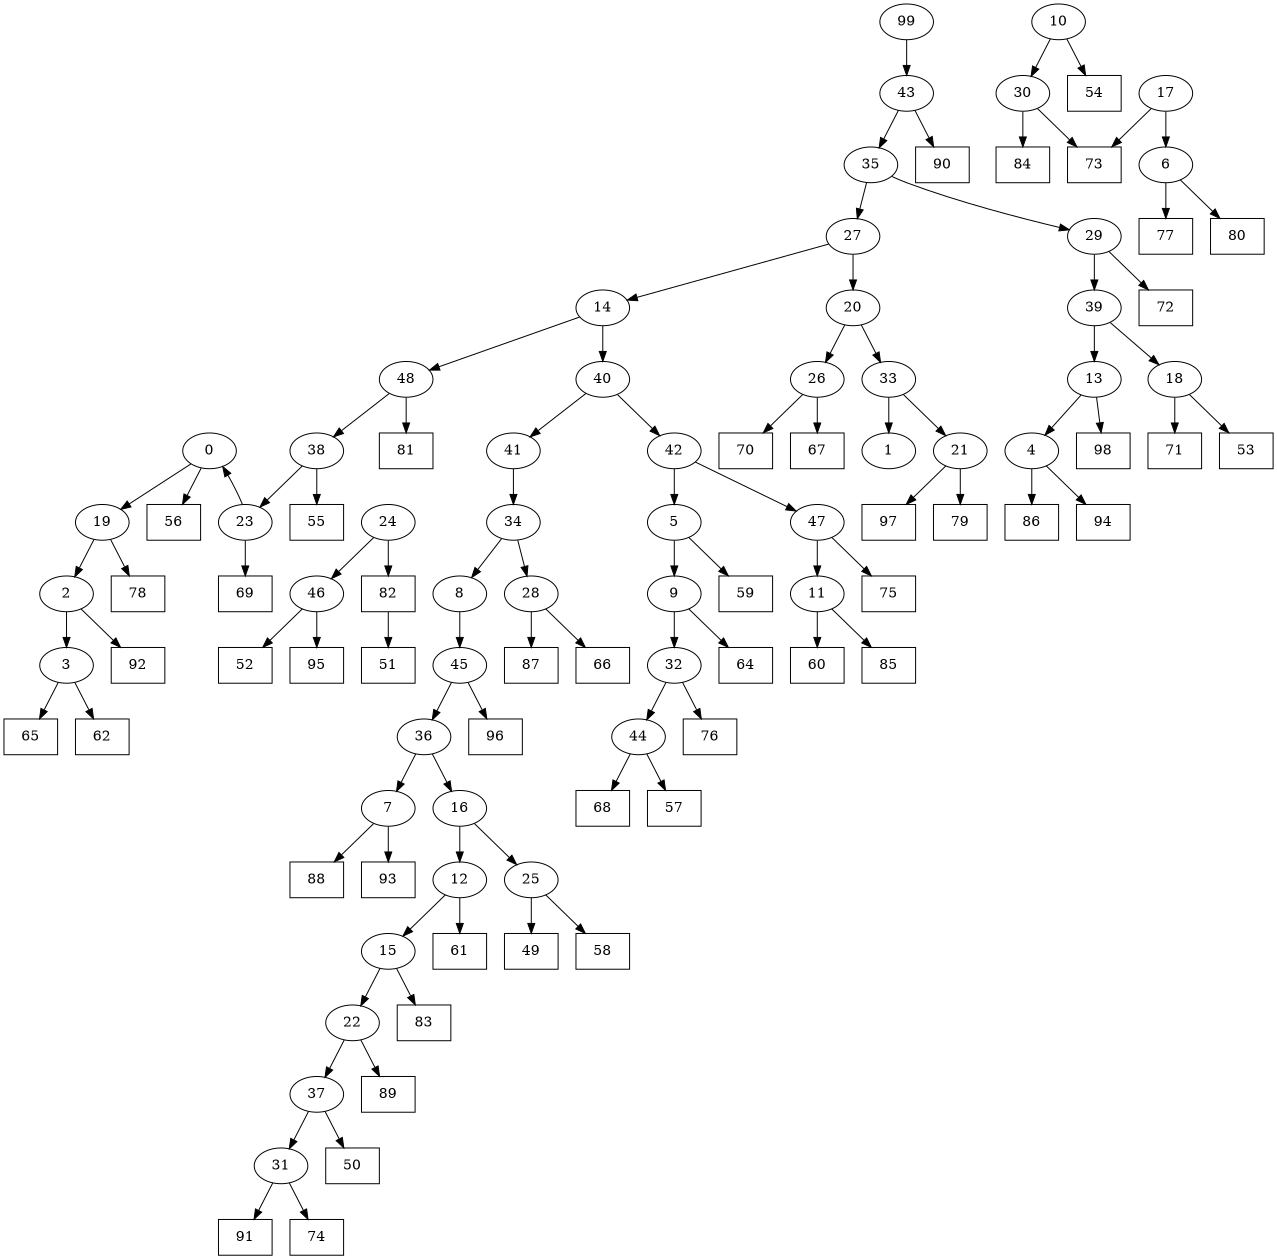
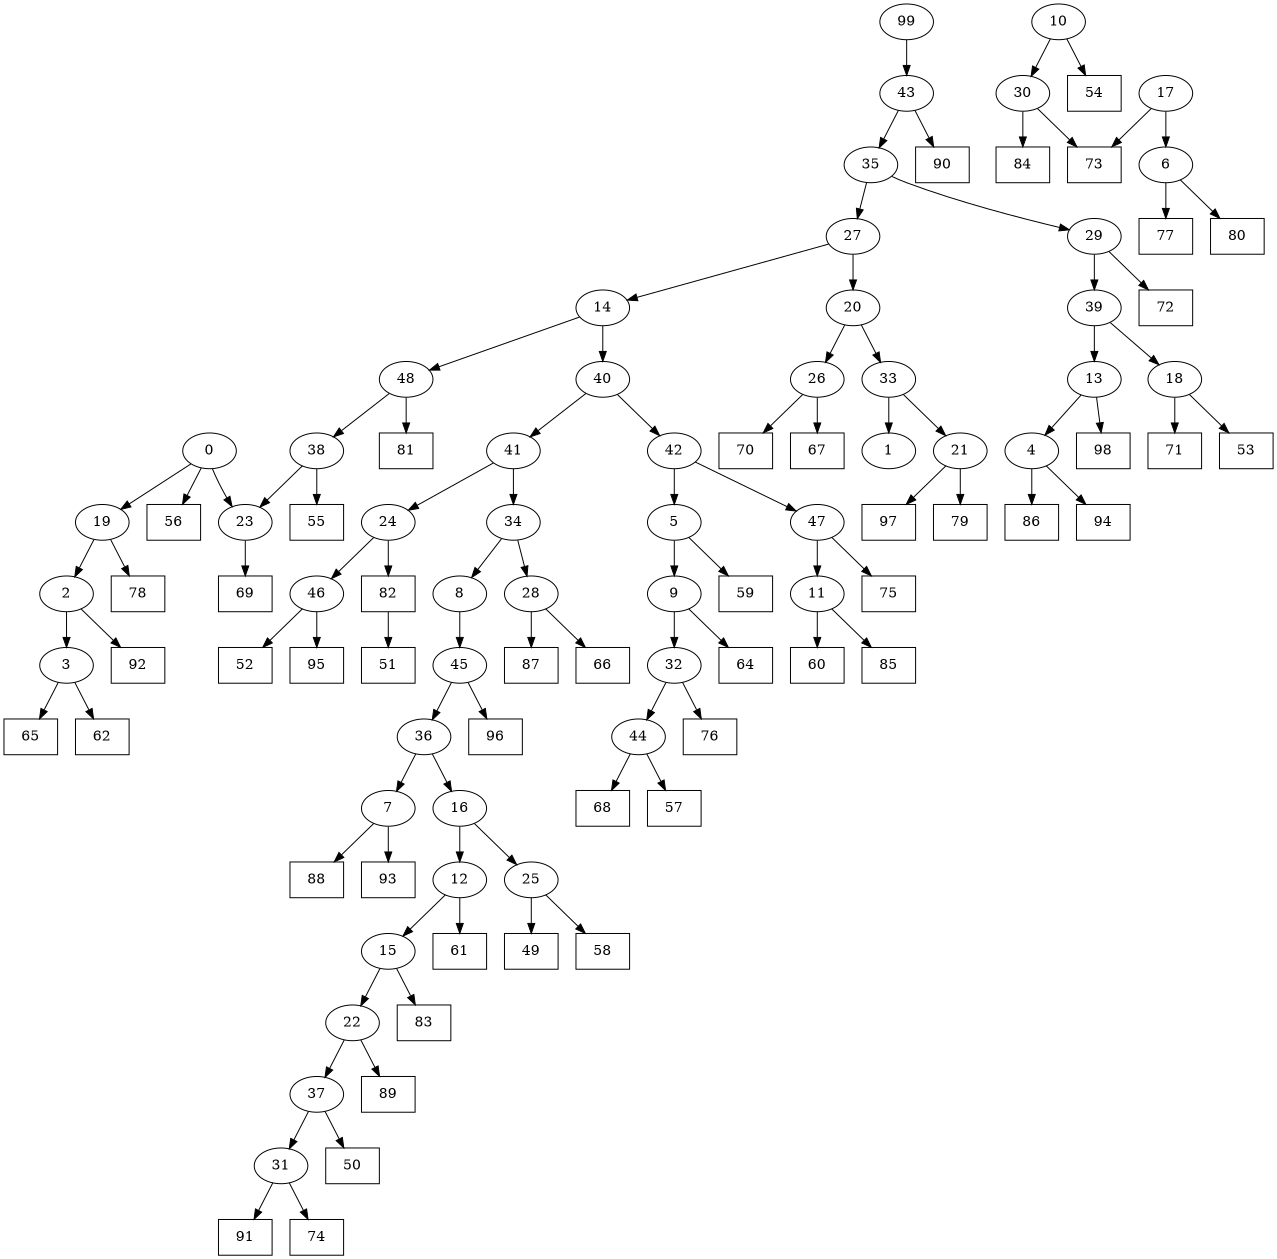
edge "41" -> "24": added
edge "23" -> "0": reversed
